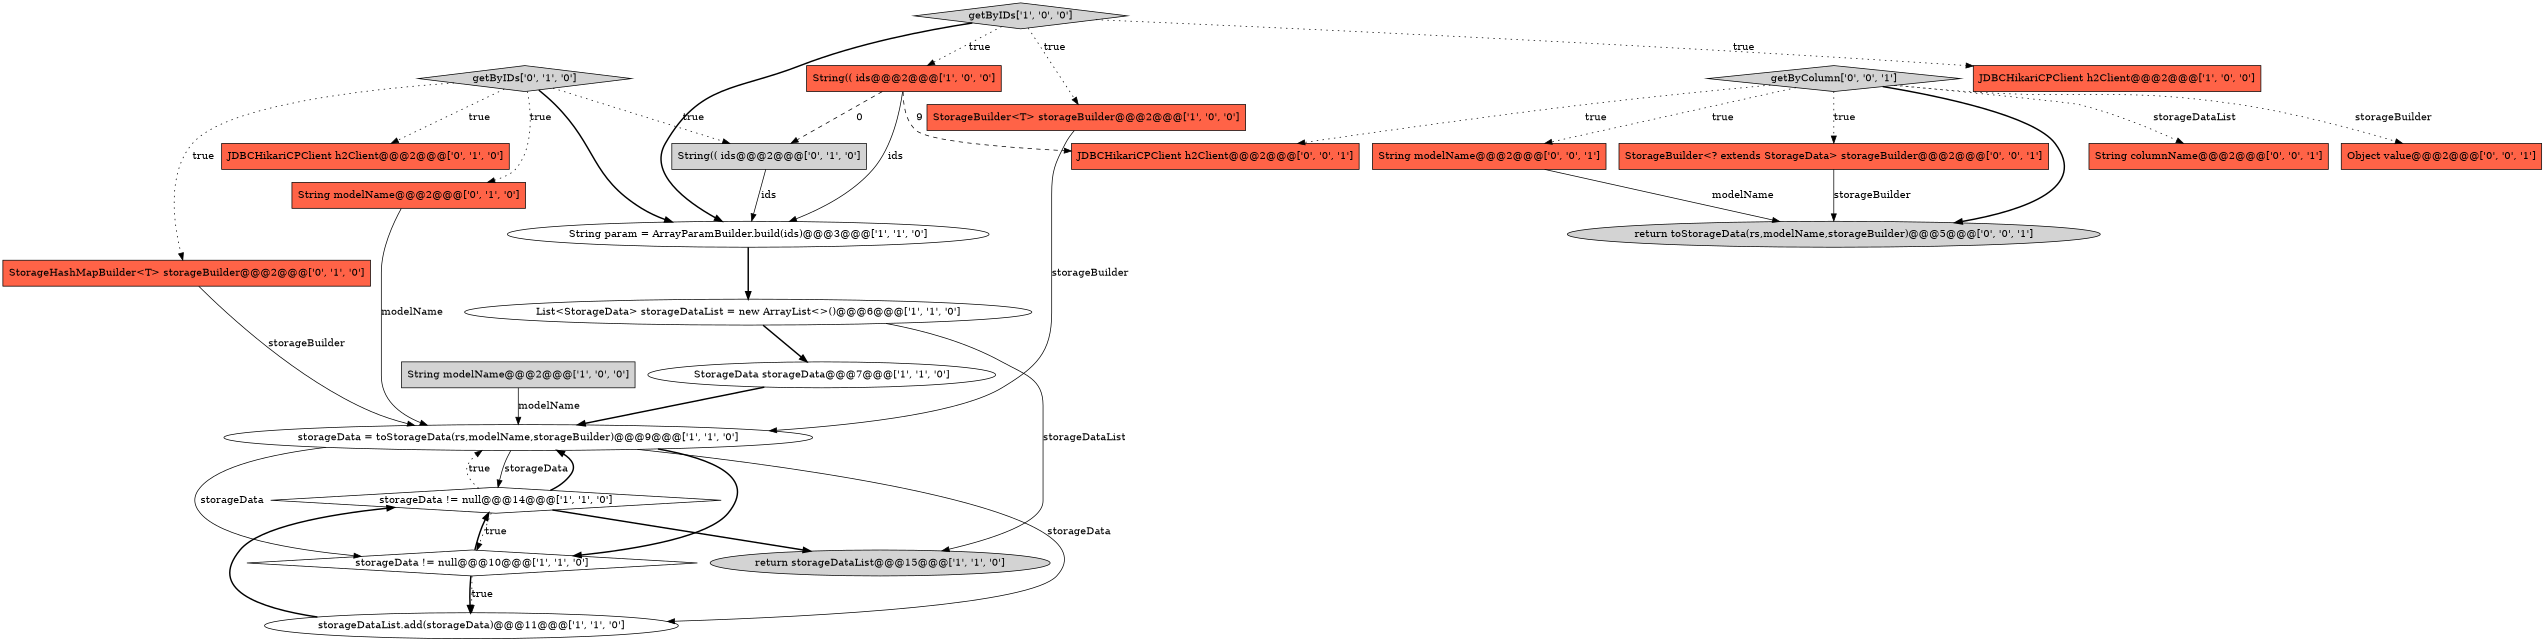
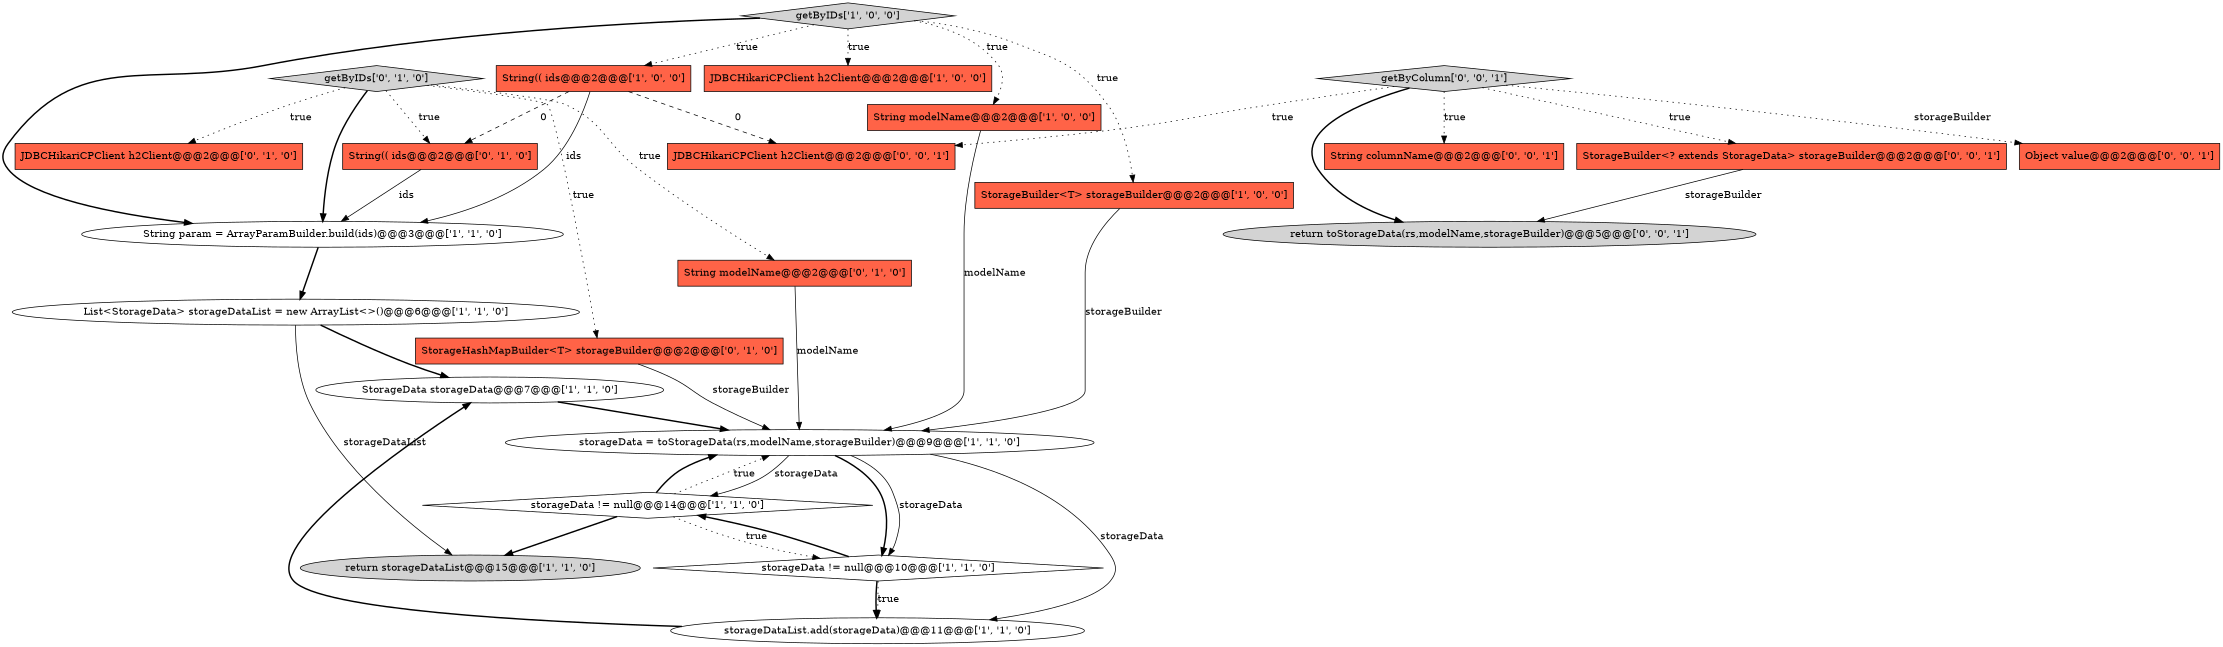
edge "getByIDs['1', '0', '0']" -> "String modelName@@@2@@@['1', '0', '0']": added, label "true"
edge "String(( ids@@@2@@@['1', '0', '0']" -> "JDBCHikariCPClient h2Client@@@2@@@['0', '0', '1']": label "9" -> "0"
edge "getByColumn['0', '0', '1']" -> "String columnName@@@2@@@['0', '0', '1']": label "storageDataList" -> "true"
node "String(( ids@@@2@@@['0', '1', '0']": fillcolor lightgray -> tomato
node "String modelName@@@2@@@['0', '0', '1']": removed
node "String modelName@@@2@@@['1', '0', '0']": fillcolor lightgray -> tomato
edge "storageDataList.add(storageData)@@@11@@@['1', '1', '0']" -> "storageData != null@@@14@@@['1', '1', '0']": now "storageDataList.add(storageData)@@@11@@@['1', '1', '0']" -> "StorageData storageData@@@7@@@['1', '1', '0']"
